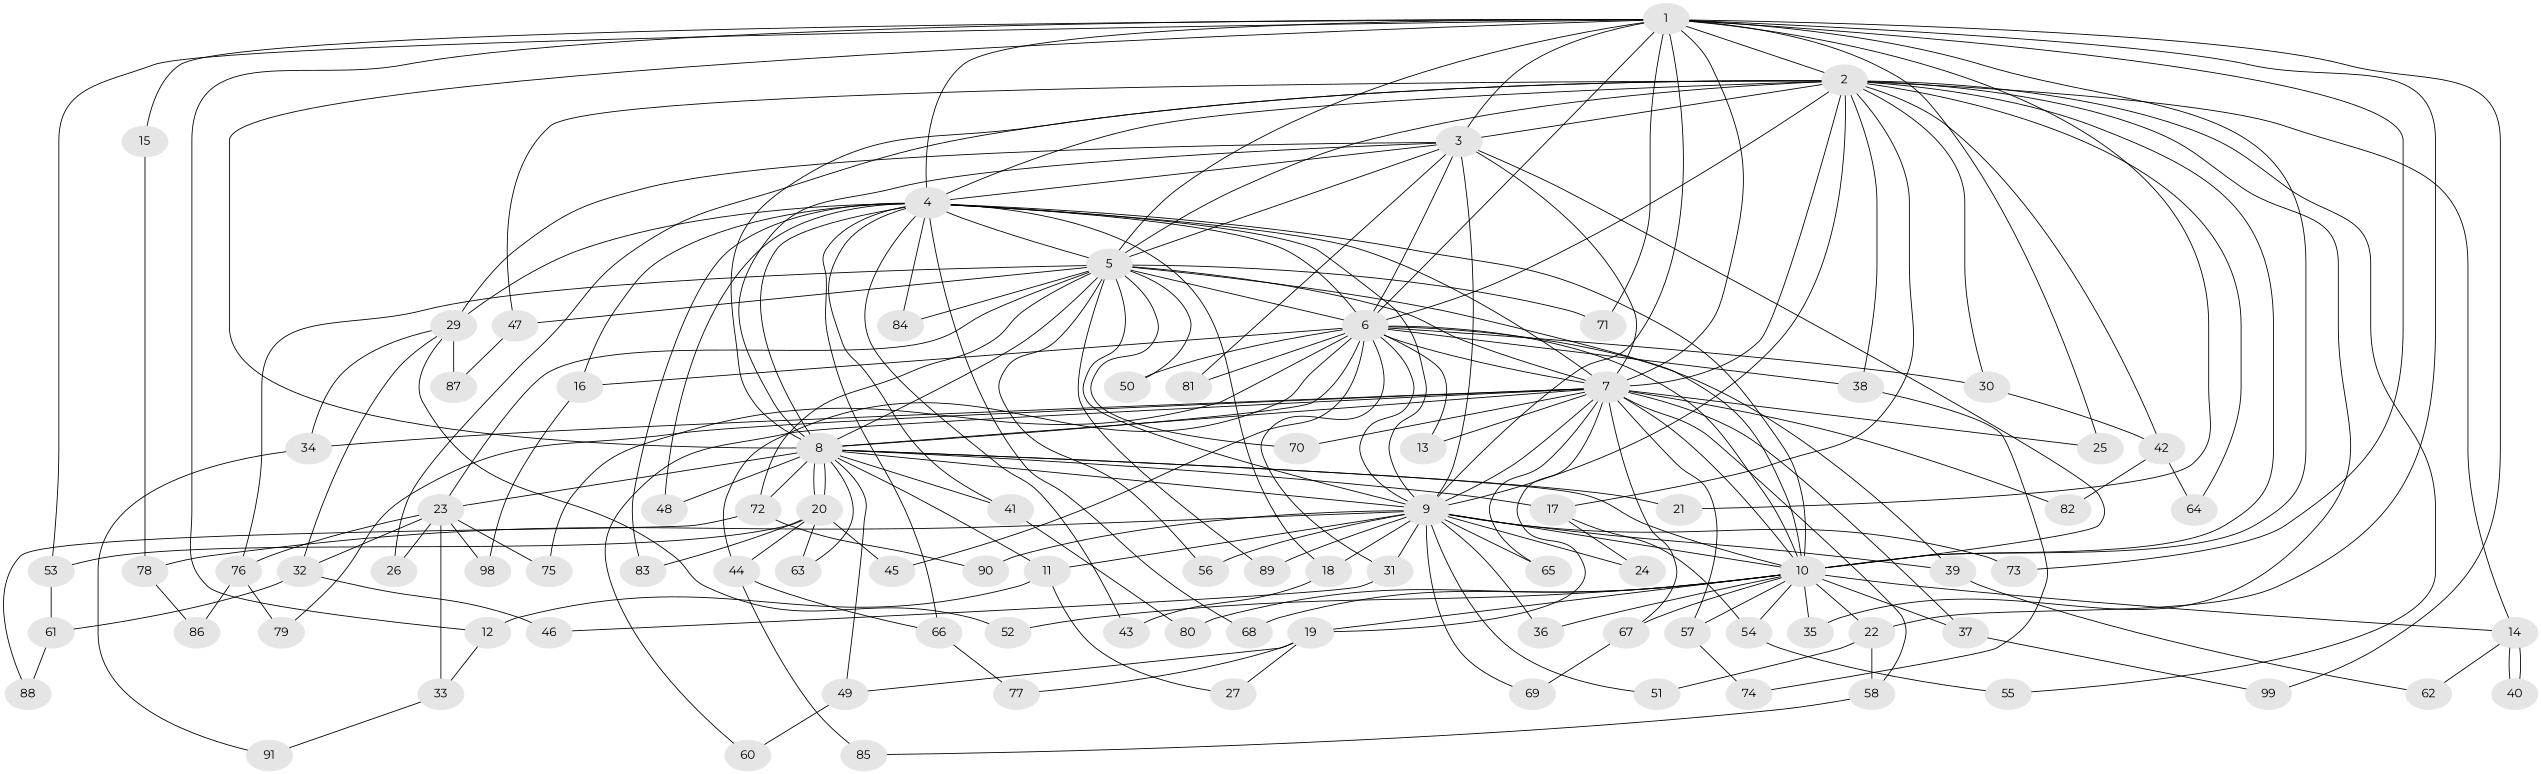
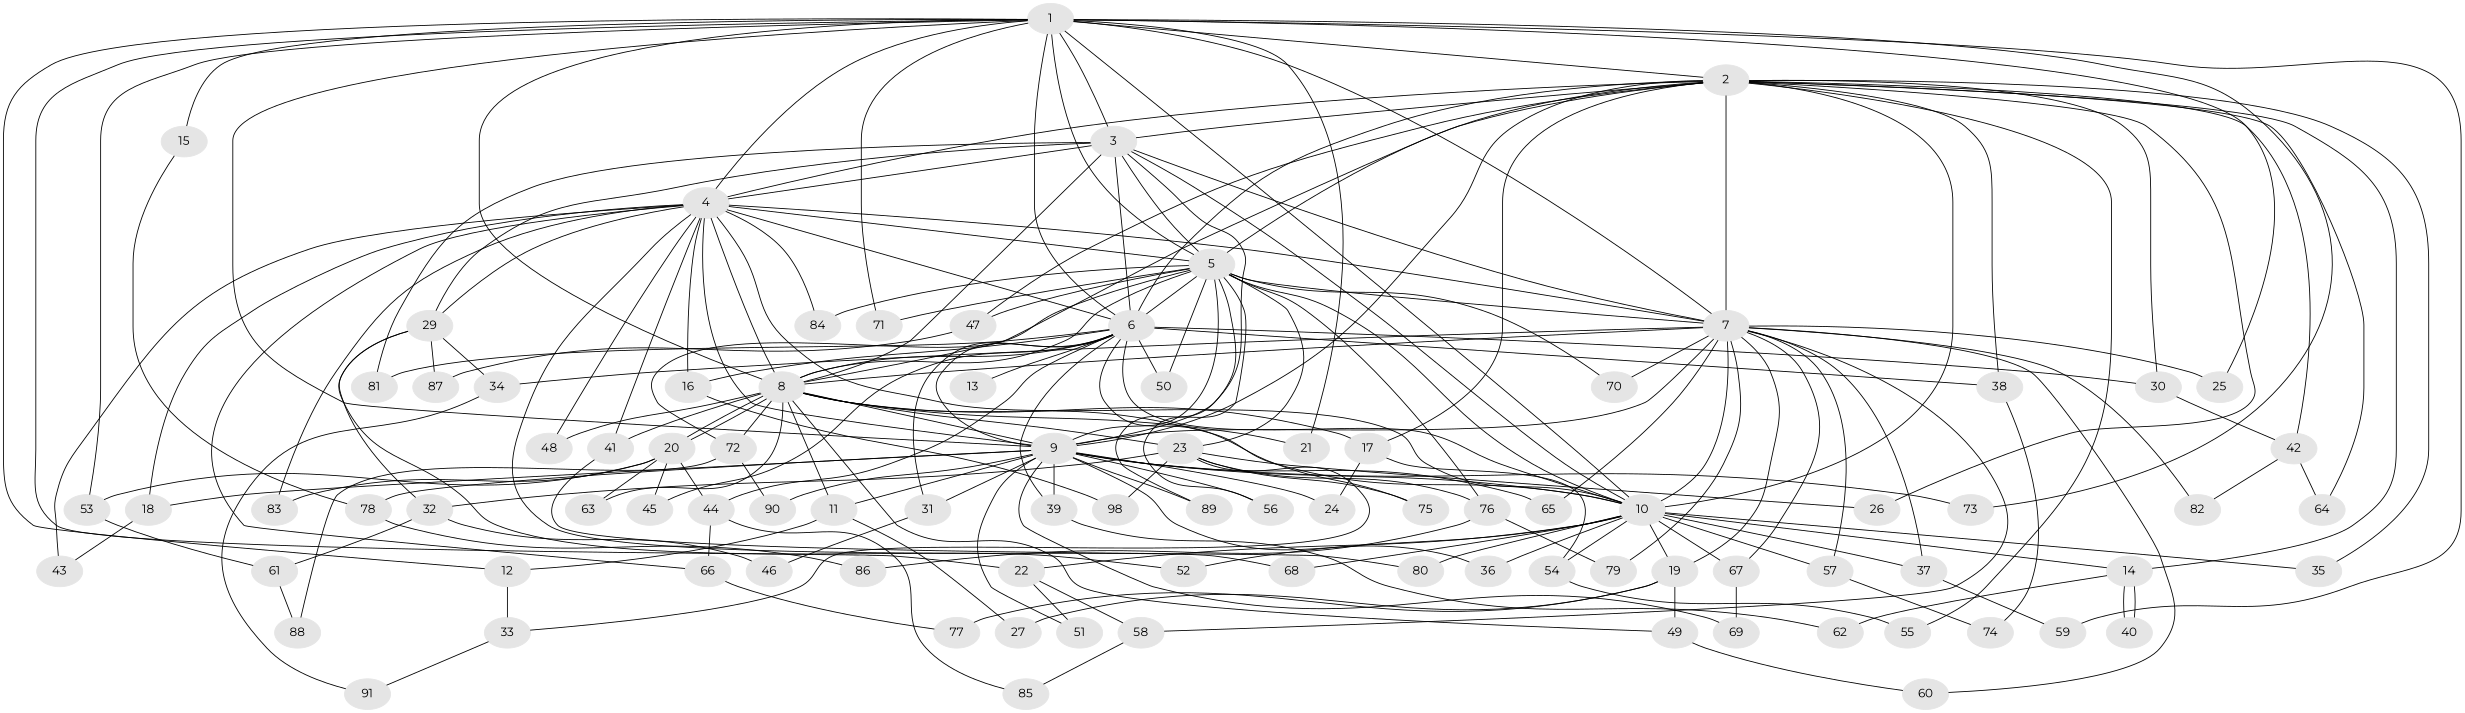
edge "6" -- "7": removed
edge "7" -- "13": removed
node "99": label "99" -> "59"
